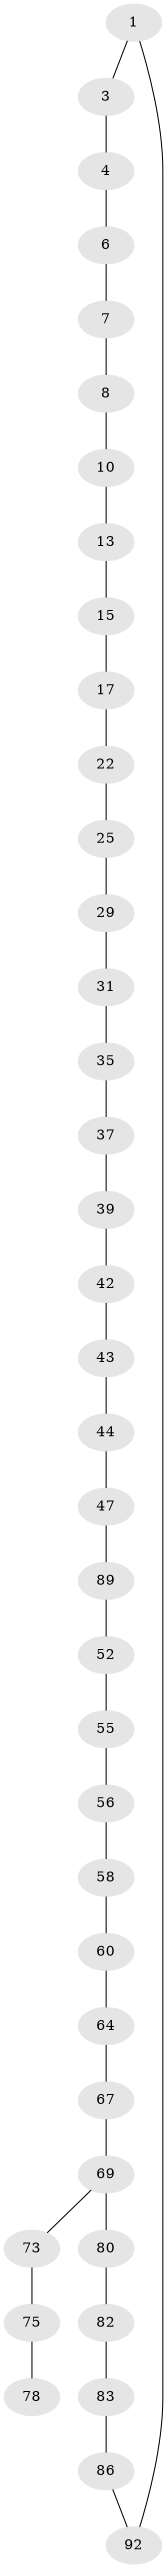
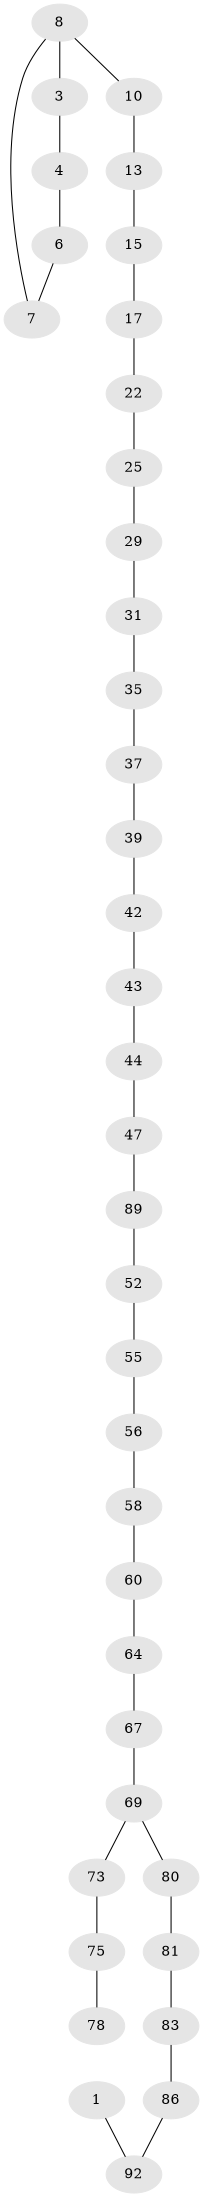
edge "1" -- "3": now "8" -- "3"
node "82": label "82" -> "81"
